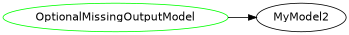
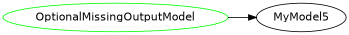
node "MyModel2": label "MyModel2" -> "MyModel5"
